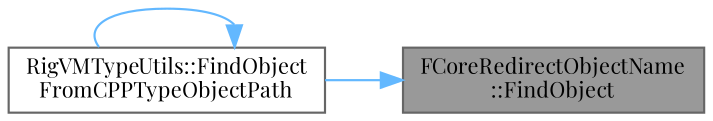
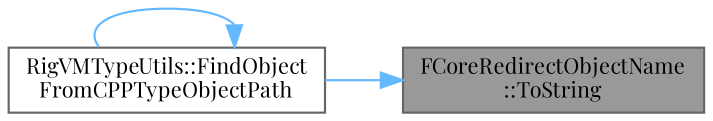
node "FCoreRedirectObjectName ::FindObject": label "FCoreRedirectObjectName ::FindObject" -> "FCoreRedirectObjectName ::ToString"
